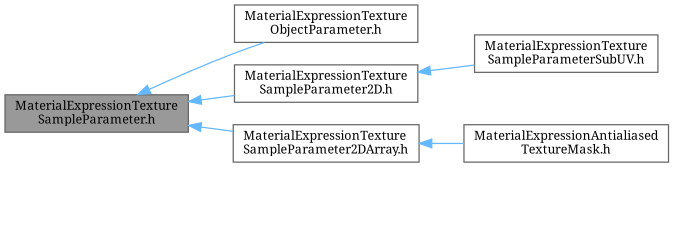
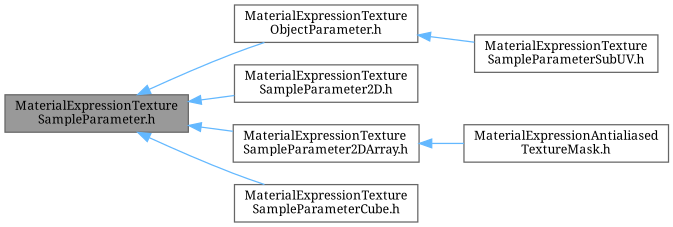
edge "MaterialExpressionTexture SampleParameterSubUV.h" -> "MaterialExpressionTexture SampleParameter2D.h": now "MaterialExpressionTexture SampleParameterSubUV.h" -> "MaterialExpressionTexture ObjectParameter.h"
node "MaterialExpressionTexture SampleParameterCube.h": added
